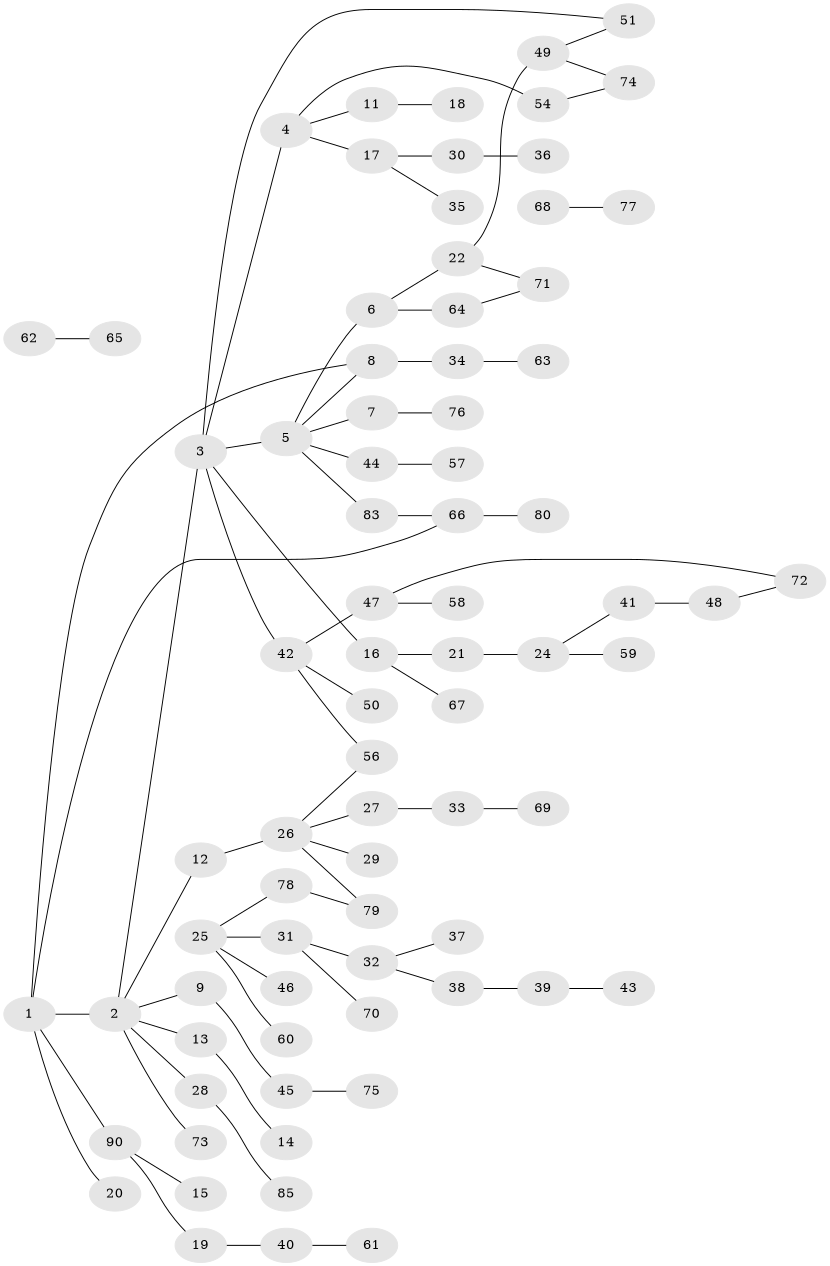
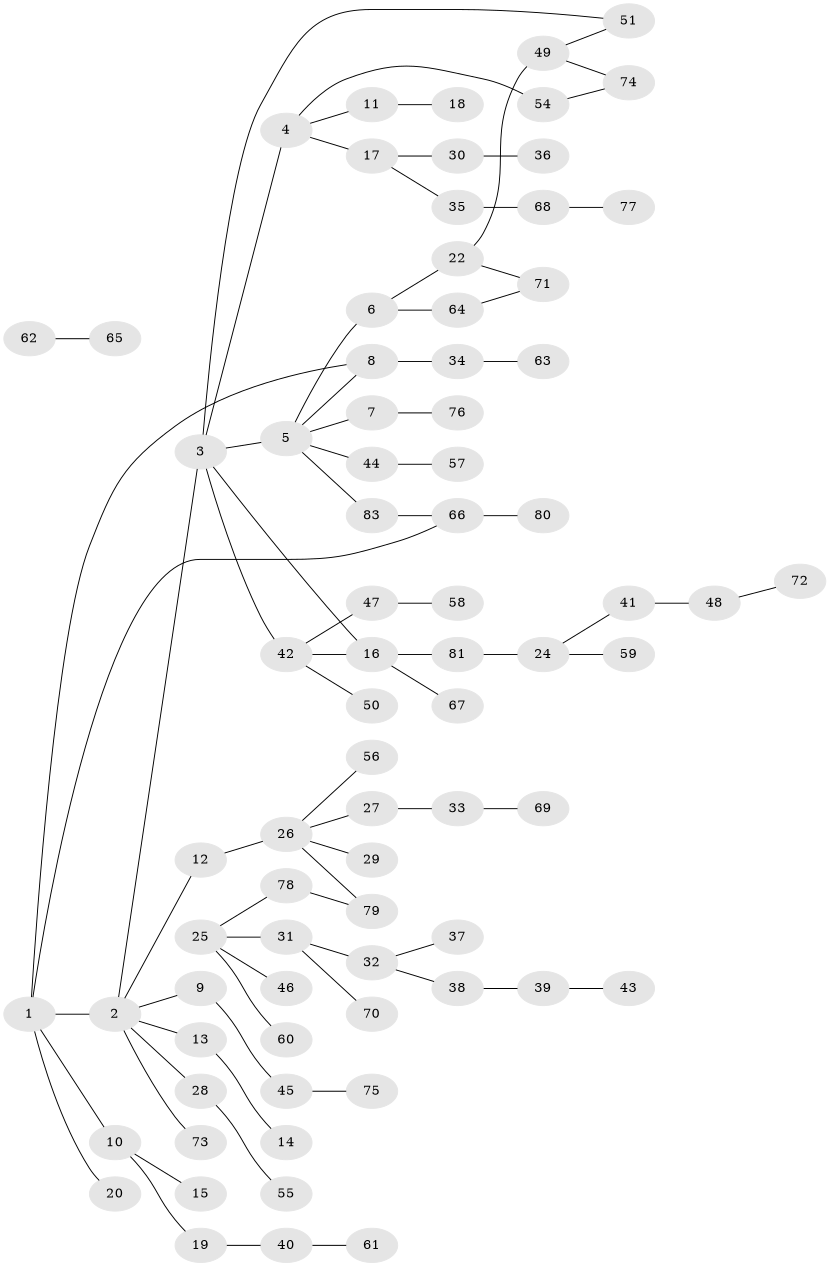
edge "35" -- "68": added
edge "72" -- "47": removed
node "21": label "21" -> "81"
edge "42" -- "56": now "42" -- "16"
node "90": label "90" -> "10"
node "85": label "85" -> "55"
